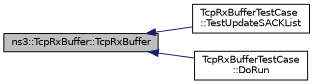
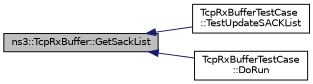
node "ns3::TcpRxBuffer::TcpRxBuffer": label "ns3::TcpRxBuffer::TcpRxBuffer" -> "ns3::TcpRxBuffer::GetSackList"
